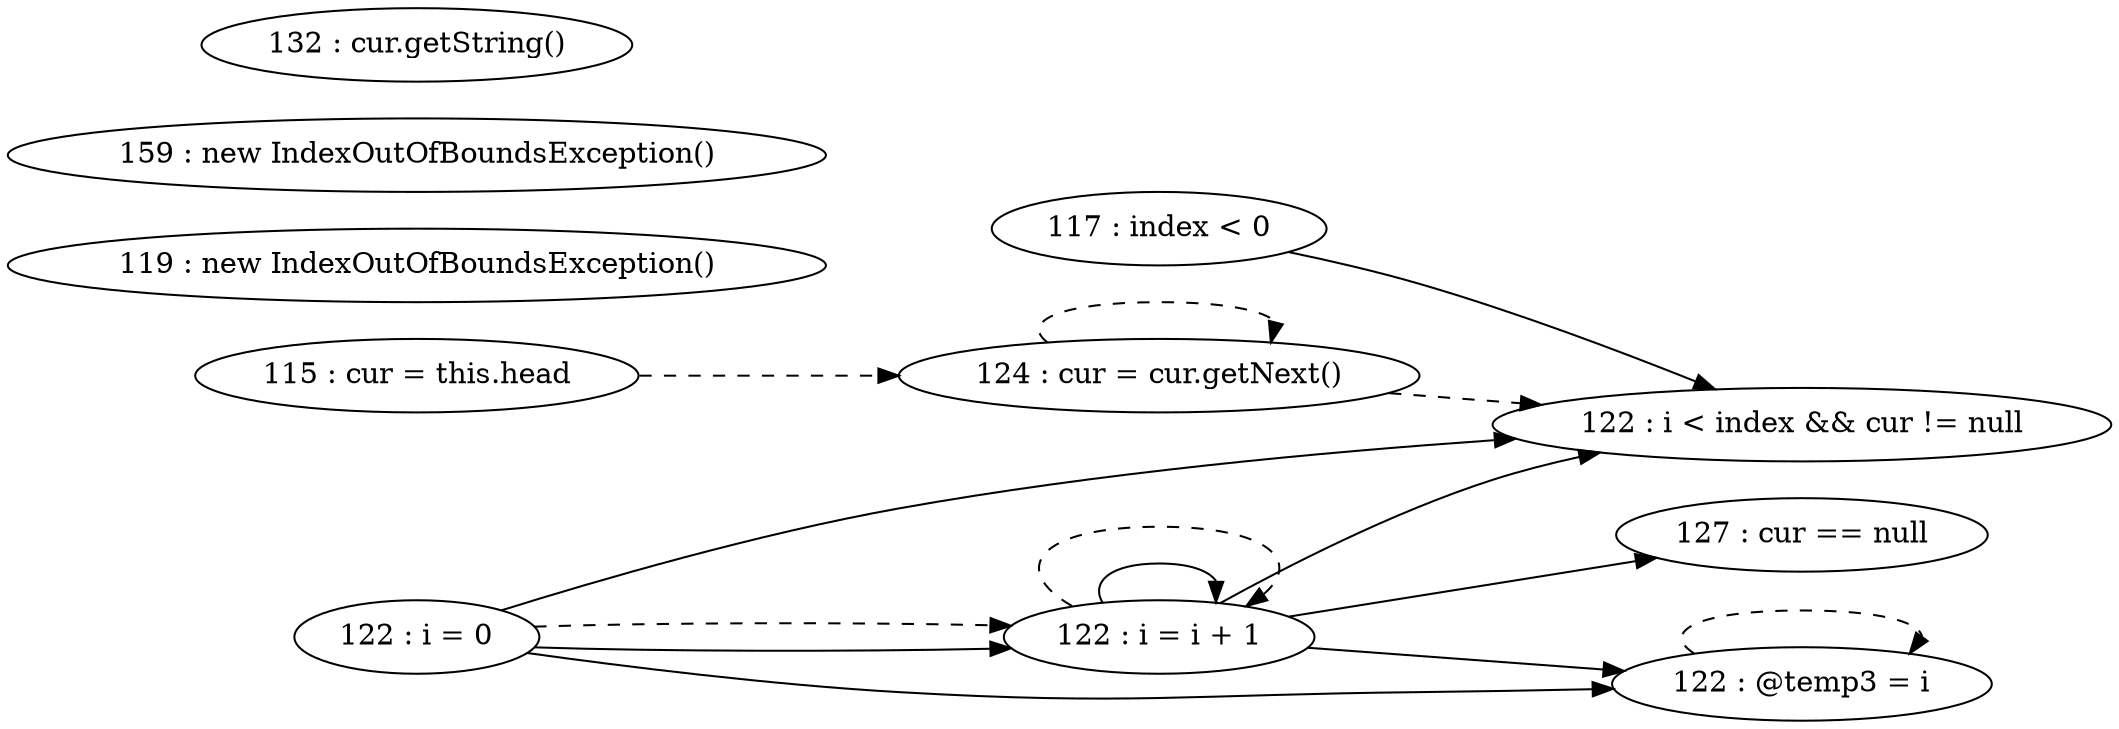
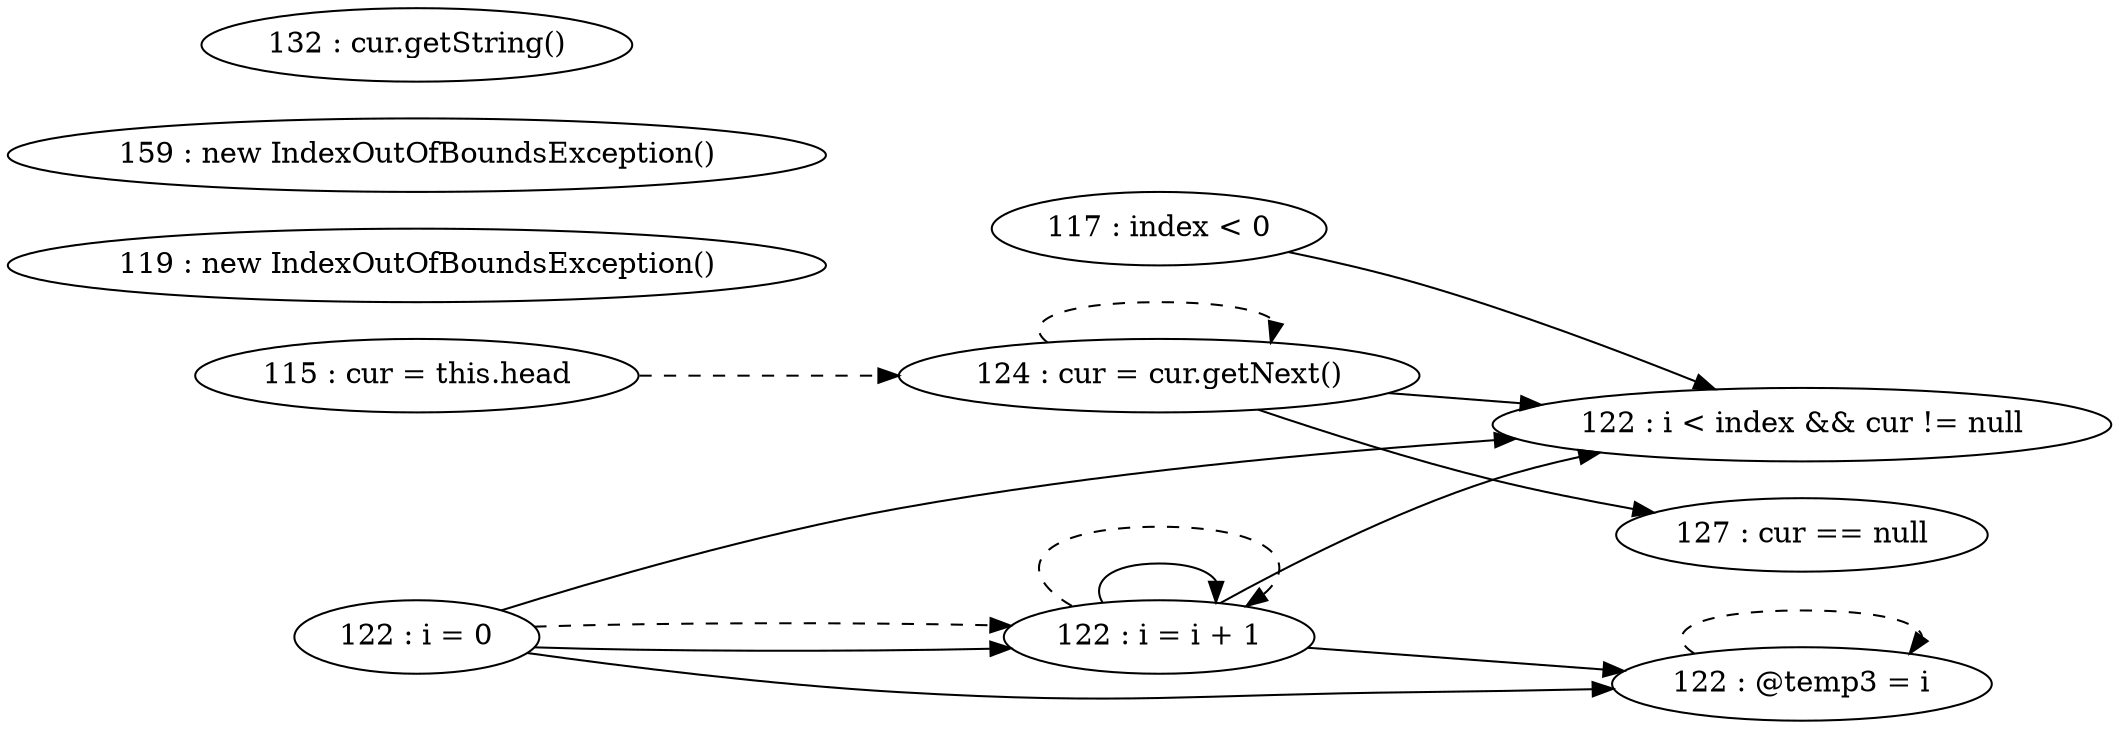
edge "124 : cur = cur.getNext()" -> "122 : i < index && cur != null": style dashed -> solid
edge "122 : i = i + 1" -> "127 : cur == null": now "124 : cur = cur.getNext()" -> "127 : cur == null"
